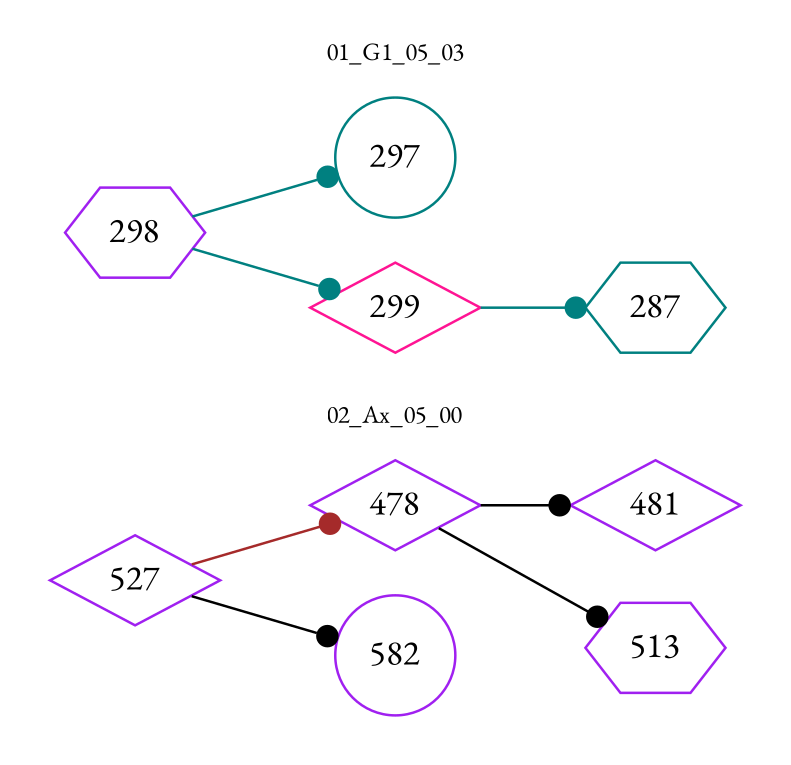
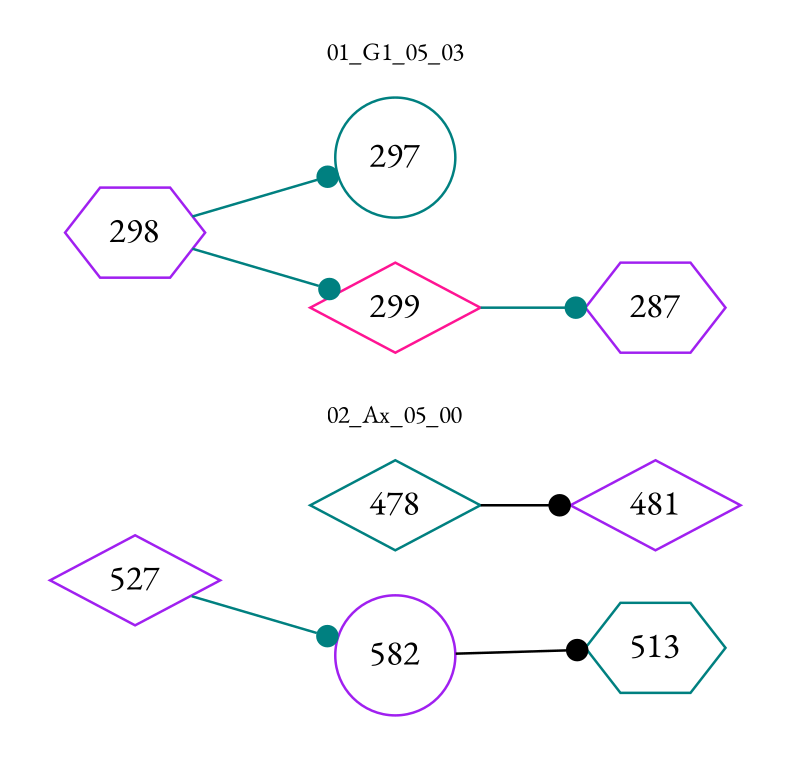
node "287": color teal -> purple
node "478": color purple -> teal
edge "527" -> "478": removed
edge "478" -> "513": now "582" -> "513"
edge "527" -> "582": color black -> teal
node "513": color purple -> teal
